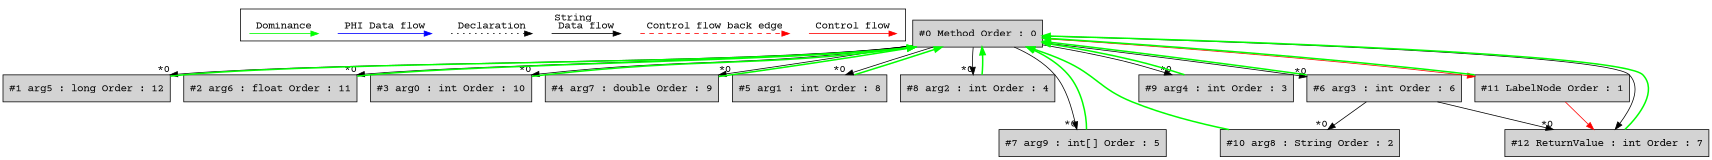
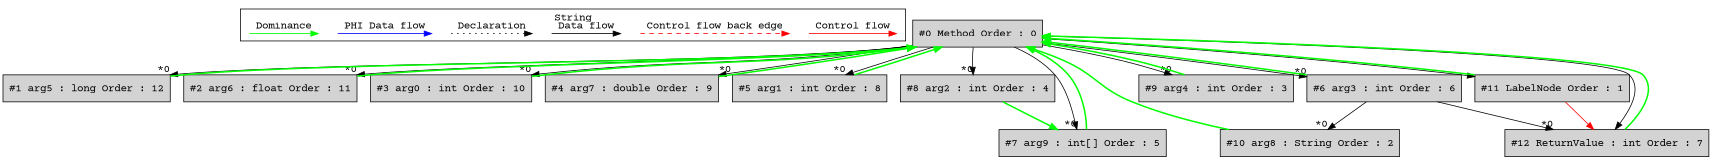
edge "#0 Method Order : 0" -> "#11 LabelNode Order : 1": color red -> black
edge "#8 arg2 : int Order : 4" -> "#0 Method Order : 0": now "#8 arg2 : int Order : 4" -> "#7 arg9 : int[] Order : 5"
